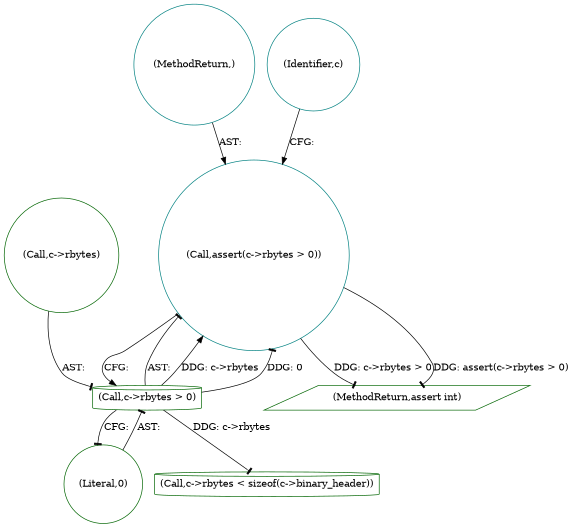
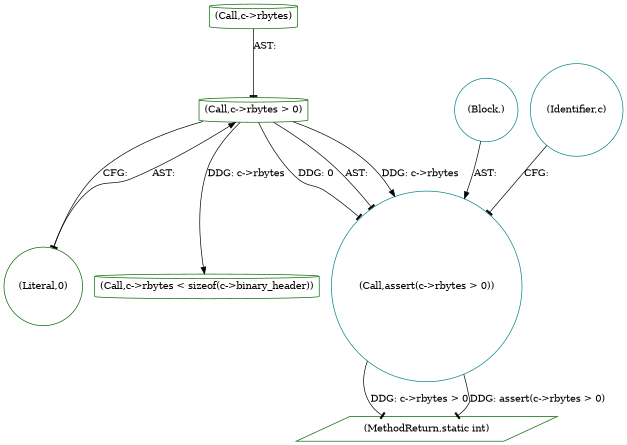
node "(MethodReturn,)": label "(MethodReturn,)" -> "(Block,)"
edge "(Identifier,c)" -> "(Call,assert(c->rbytes > 0))": arrowhead normal -> tee
node "(Call,c->rbytes)": shape circle -> cylinder
edge "(Call,assert(c->rbytes > 0))" -> "(Call,c->rbytes > 0)": removed, label "CFG:"
node "(MethodReturn,assert int)": label "(MethodReturn,assert int)" -> "(MethodReturn,static int)"
edge "(Literal,0)" -> "(Call,c->rbytes > 0)": arrowhead tee -> normal
edge "(Call,c->rbytes > 0)" -> "(Call,c->rbytes < sizeof(c->binary_header))": arrowhead tee -> normal
